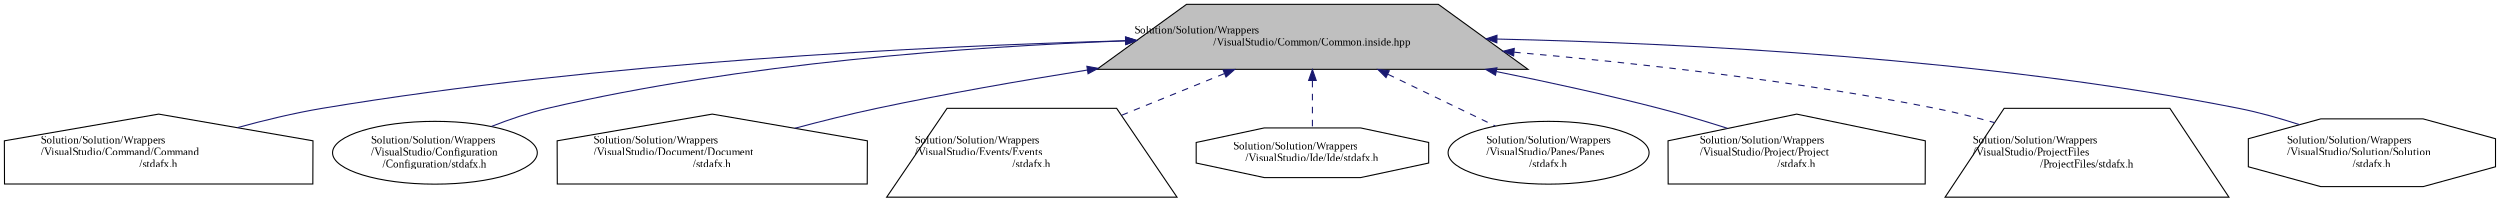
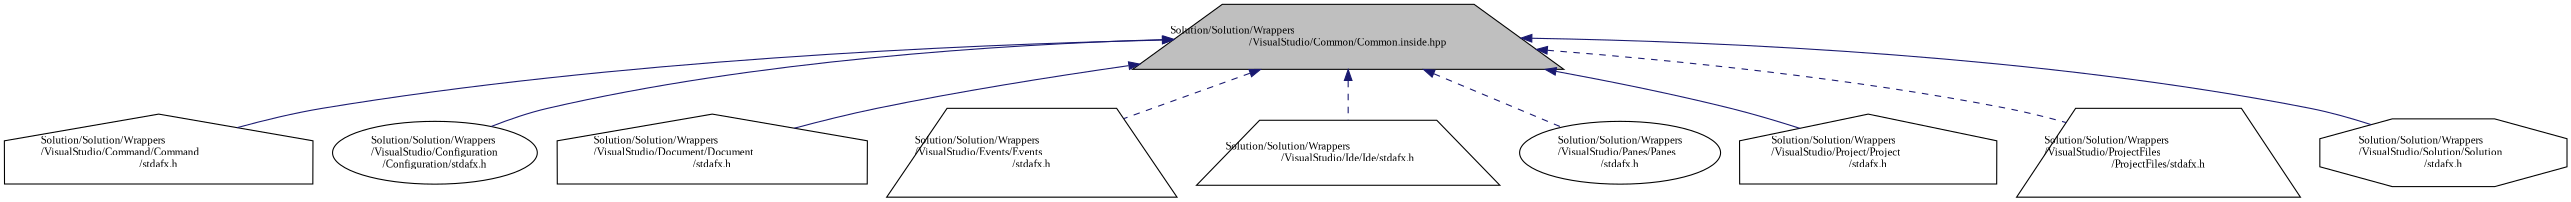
node "Solution/Solution/Wrappers /VisualStudio/Ide/Ide/stdafx.h": shape octagon -> trapezium
